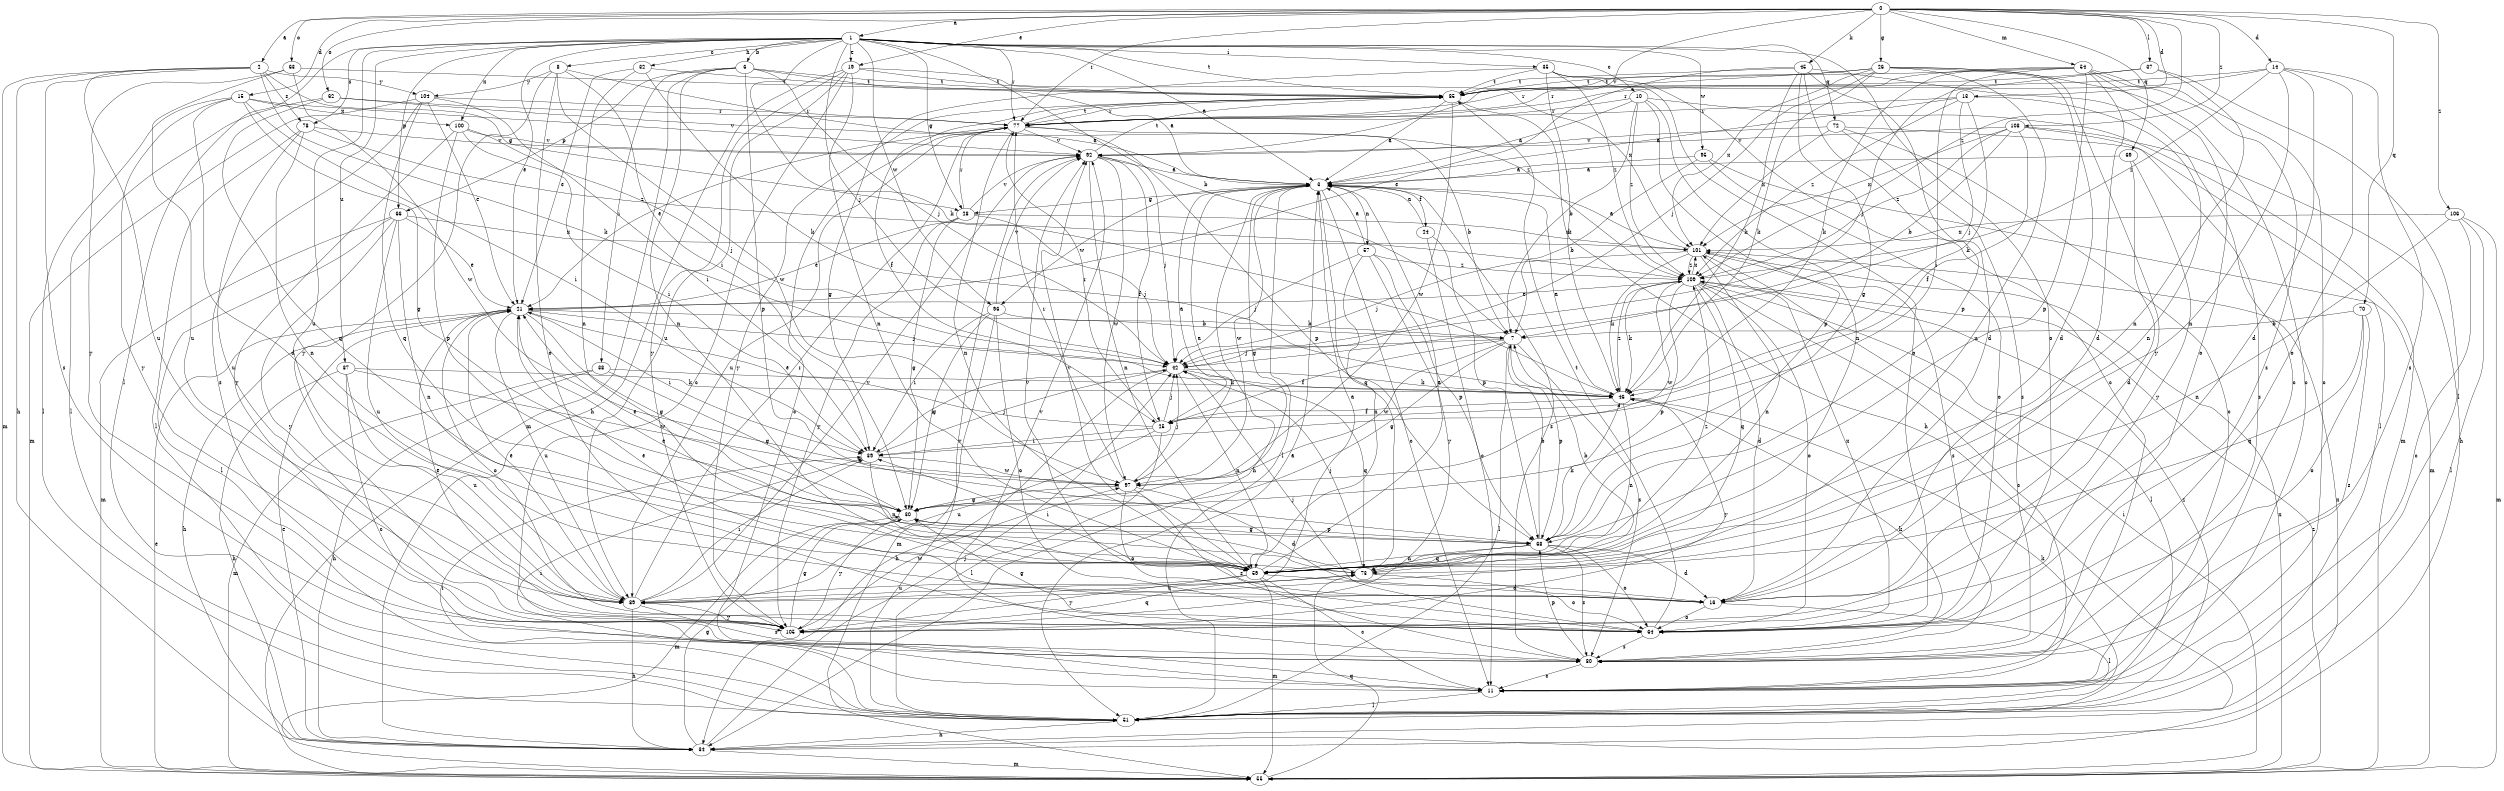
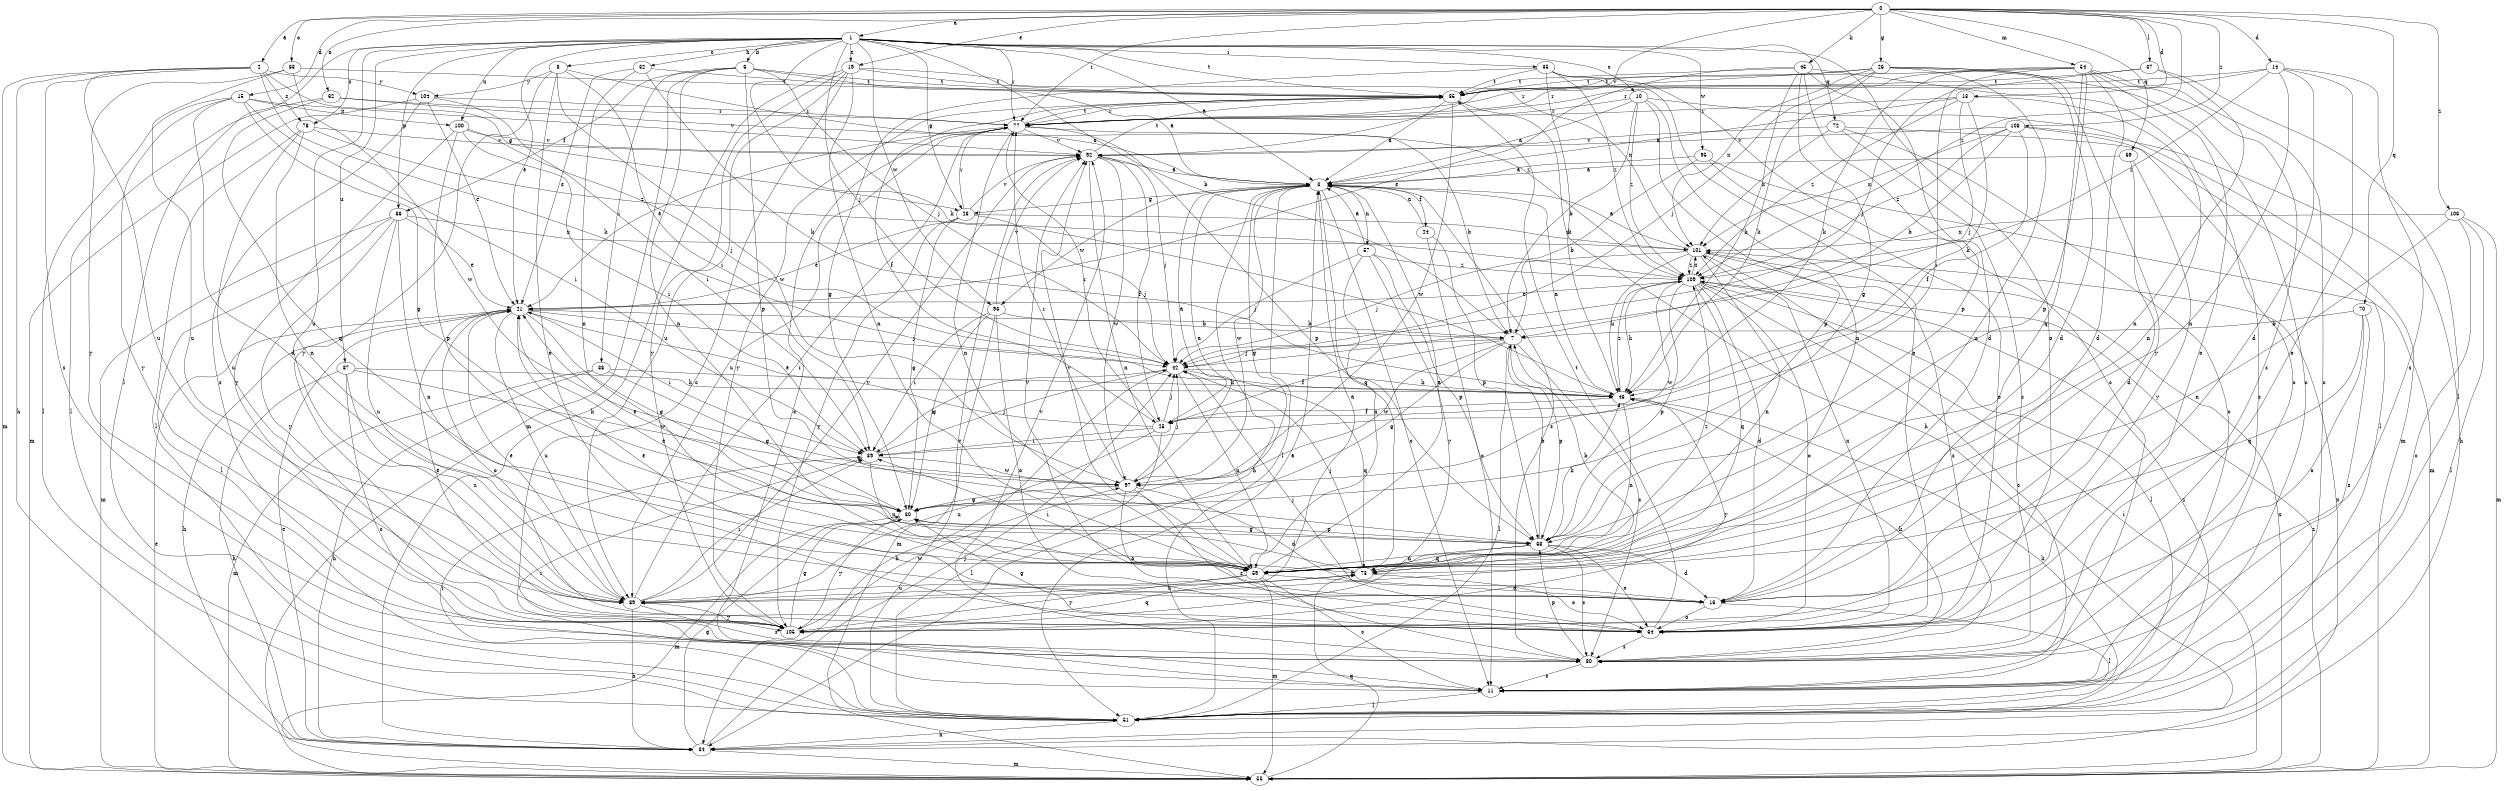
edge "6" -> "66": label "p" -> "f"
edge "104" -> "73": now "54" -> "73"
